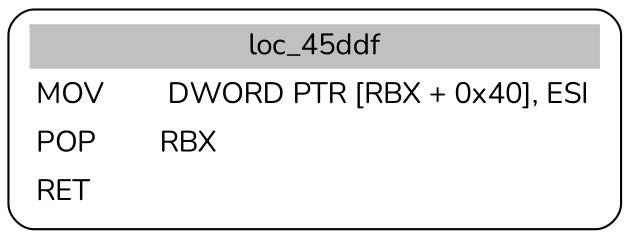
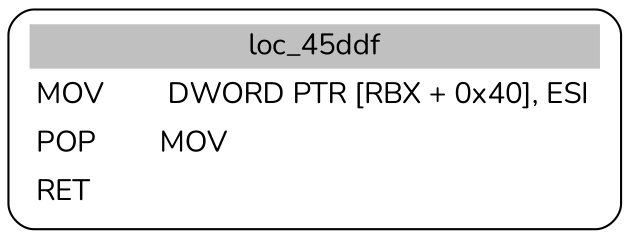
node "loc_45ddf": text "POP        RBX" -> "POP        MOV"
